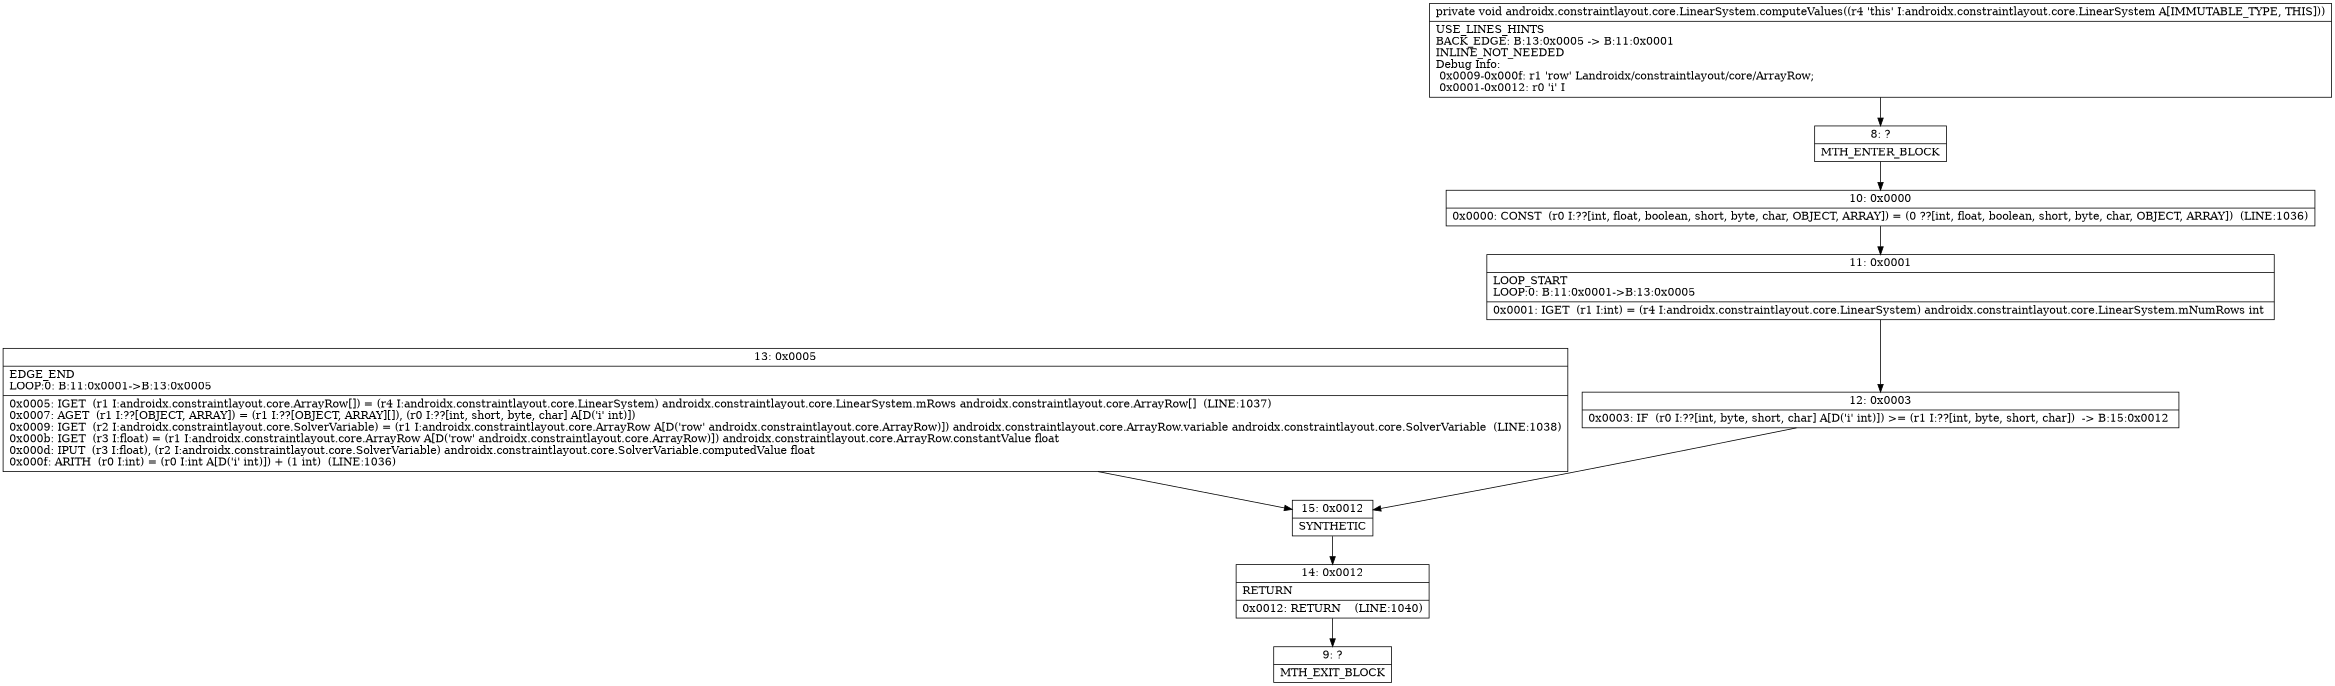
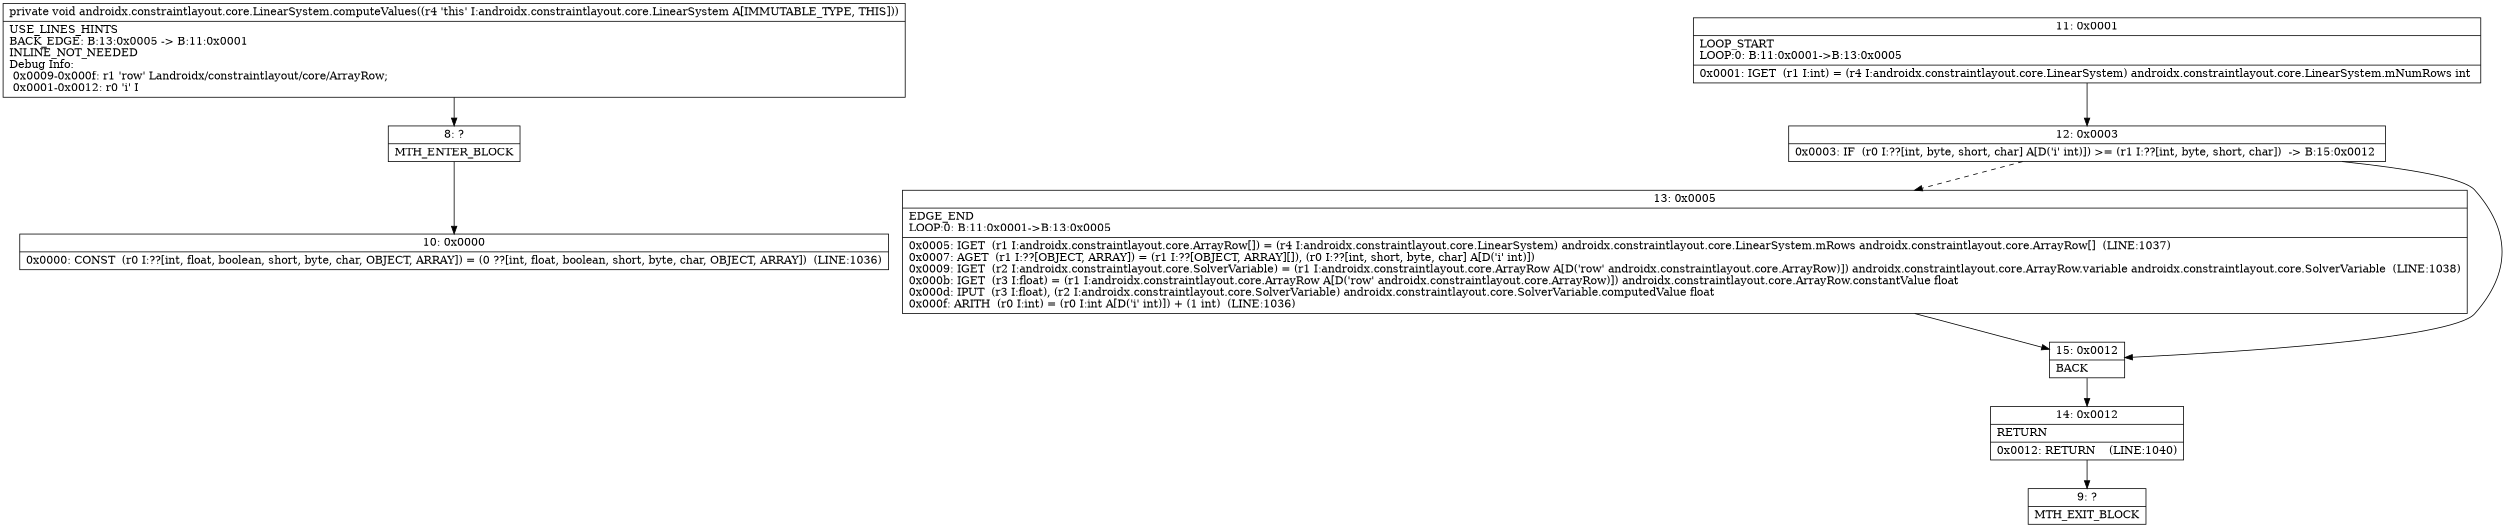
edge "12: 0x0003" -> "13: 0x0005": added
edge "10: 0x0000" -> "11: 0x0001": removed
node "15: 0x0012": text "SYNTHETIC" -> "BACK"
